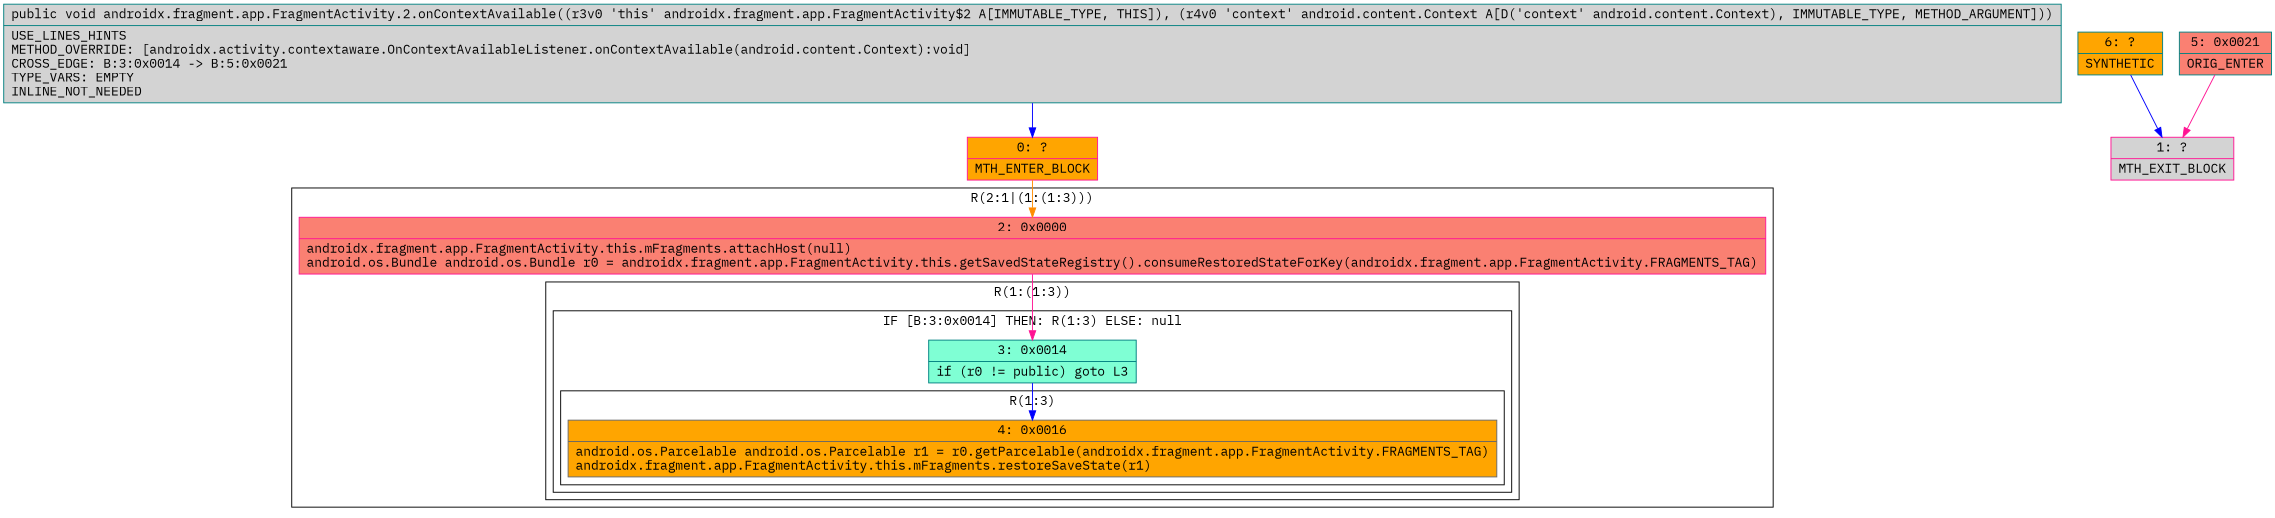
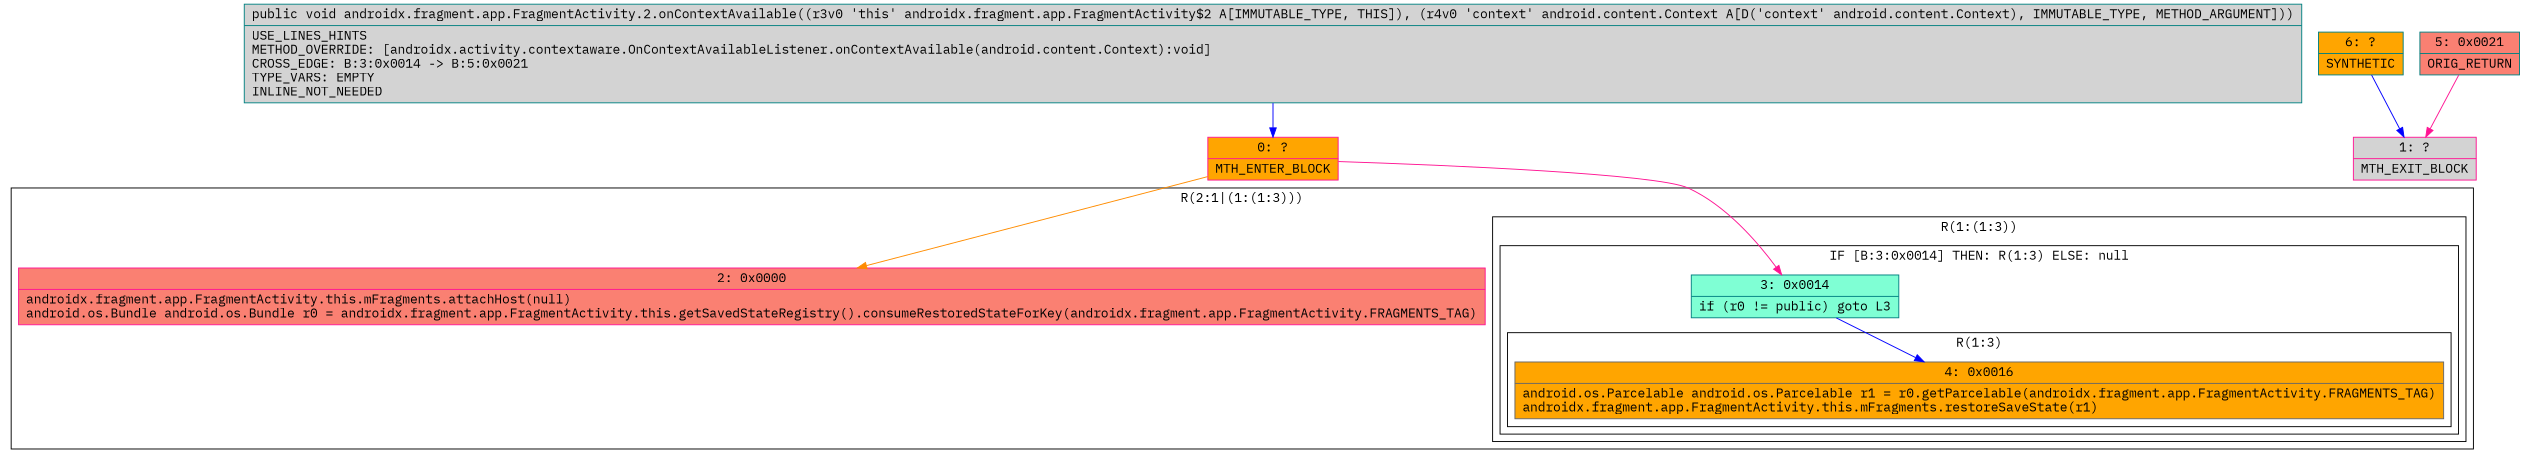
node "5: 0x0021": text "ORIG_ENTER" -> "ORIG_RETURN"
edge "2: 0x0000" -> "3: 0x0014": now "0: ?" -> "3: 0x0014"
